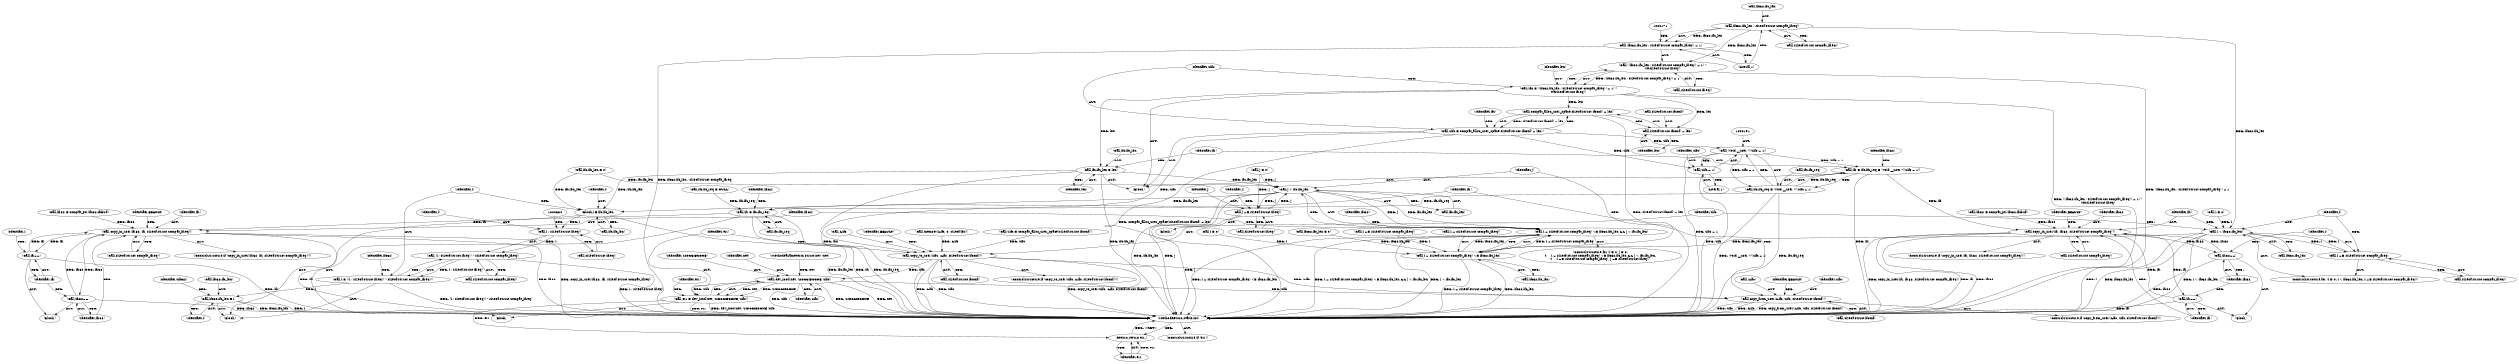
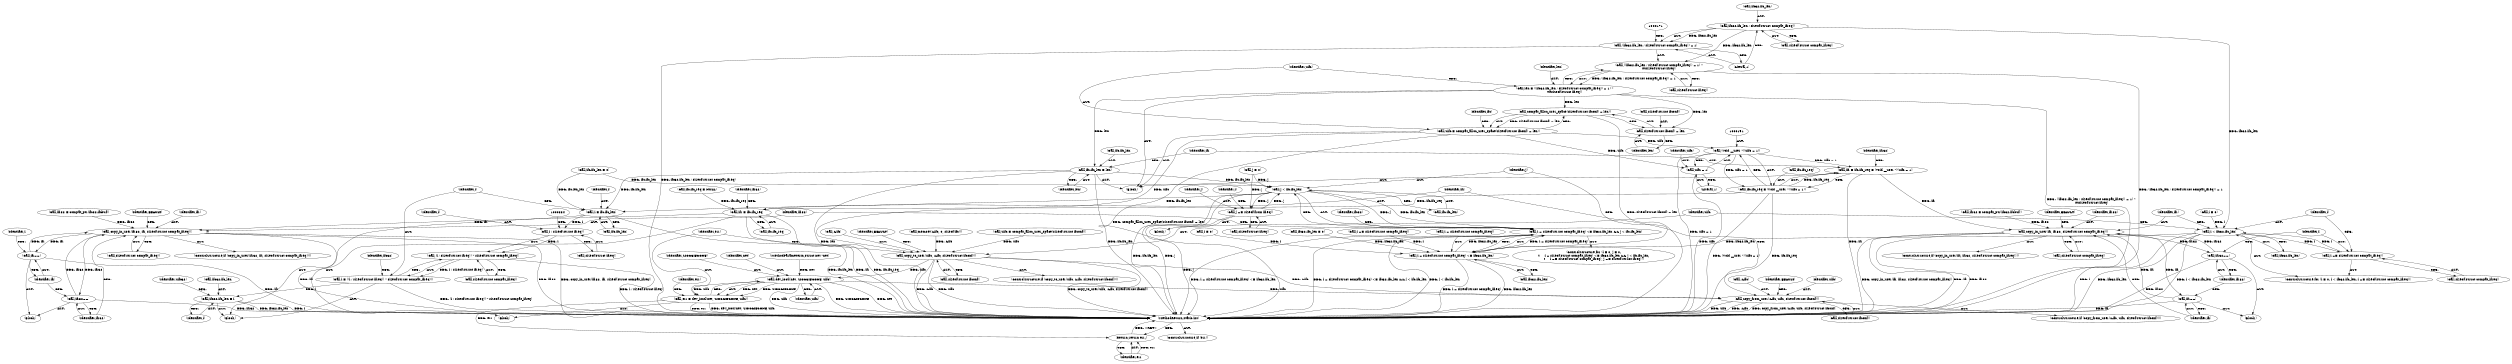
node "(Block,i = ifc.ifc_len)": label "(Block,i = ifc.ifc_len)" -> "(Call,i = ifc.ifc_len)"
node "(Call,j += sizeof(struct ifreq))": label "(Call,j += sizeof(struct ifreq))" -> "(Call,j += sizeof(from ifreq))"
